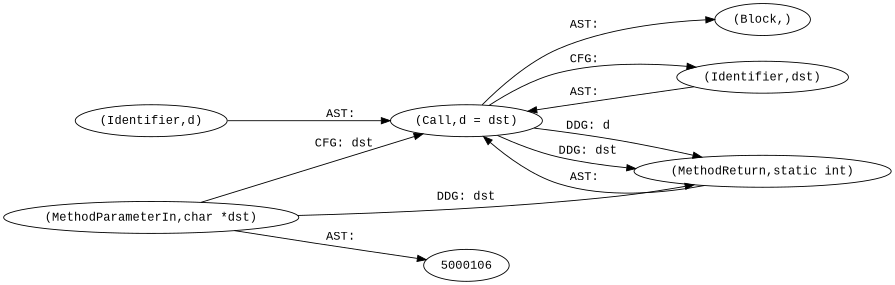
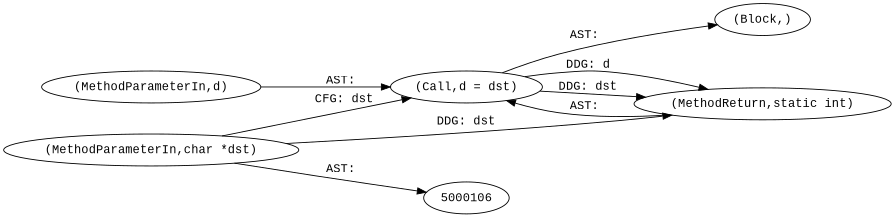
node "(Identifier,dst)": removed
node "(Identifier,d)": label "(Identifier,d)" -> "(MethodParameterIn,d)"
